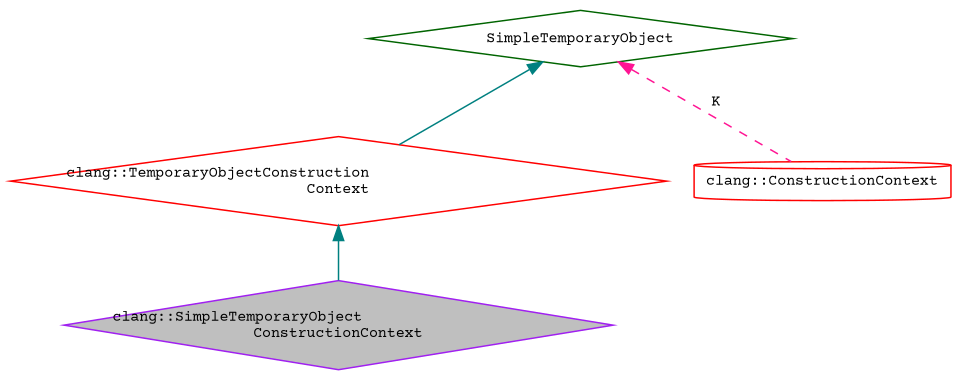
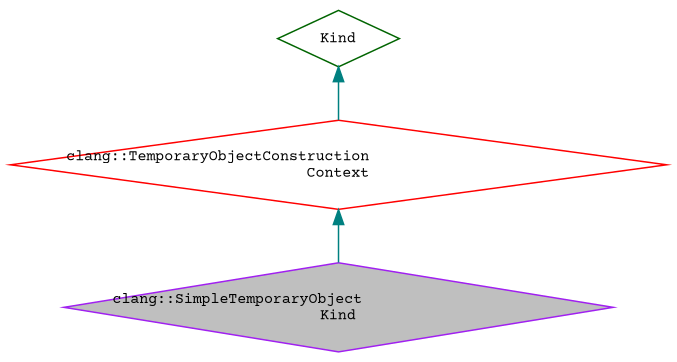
node "SimpleTemporaryObject": label "SimpleTemporaryObject" -> "Kind"
node "clang::ConstructionContext": removed
node "clang::SimpleTemporaryObject ConstructionContext": label "clang::SimpleTemporaryObject ConstructionContext" -> "clang::SimpleTemporaryObject Kind"
